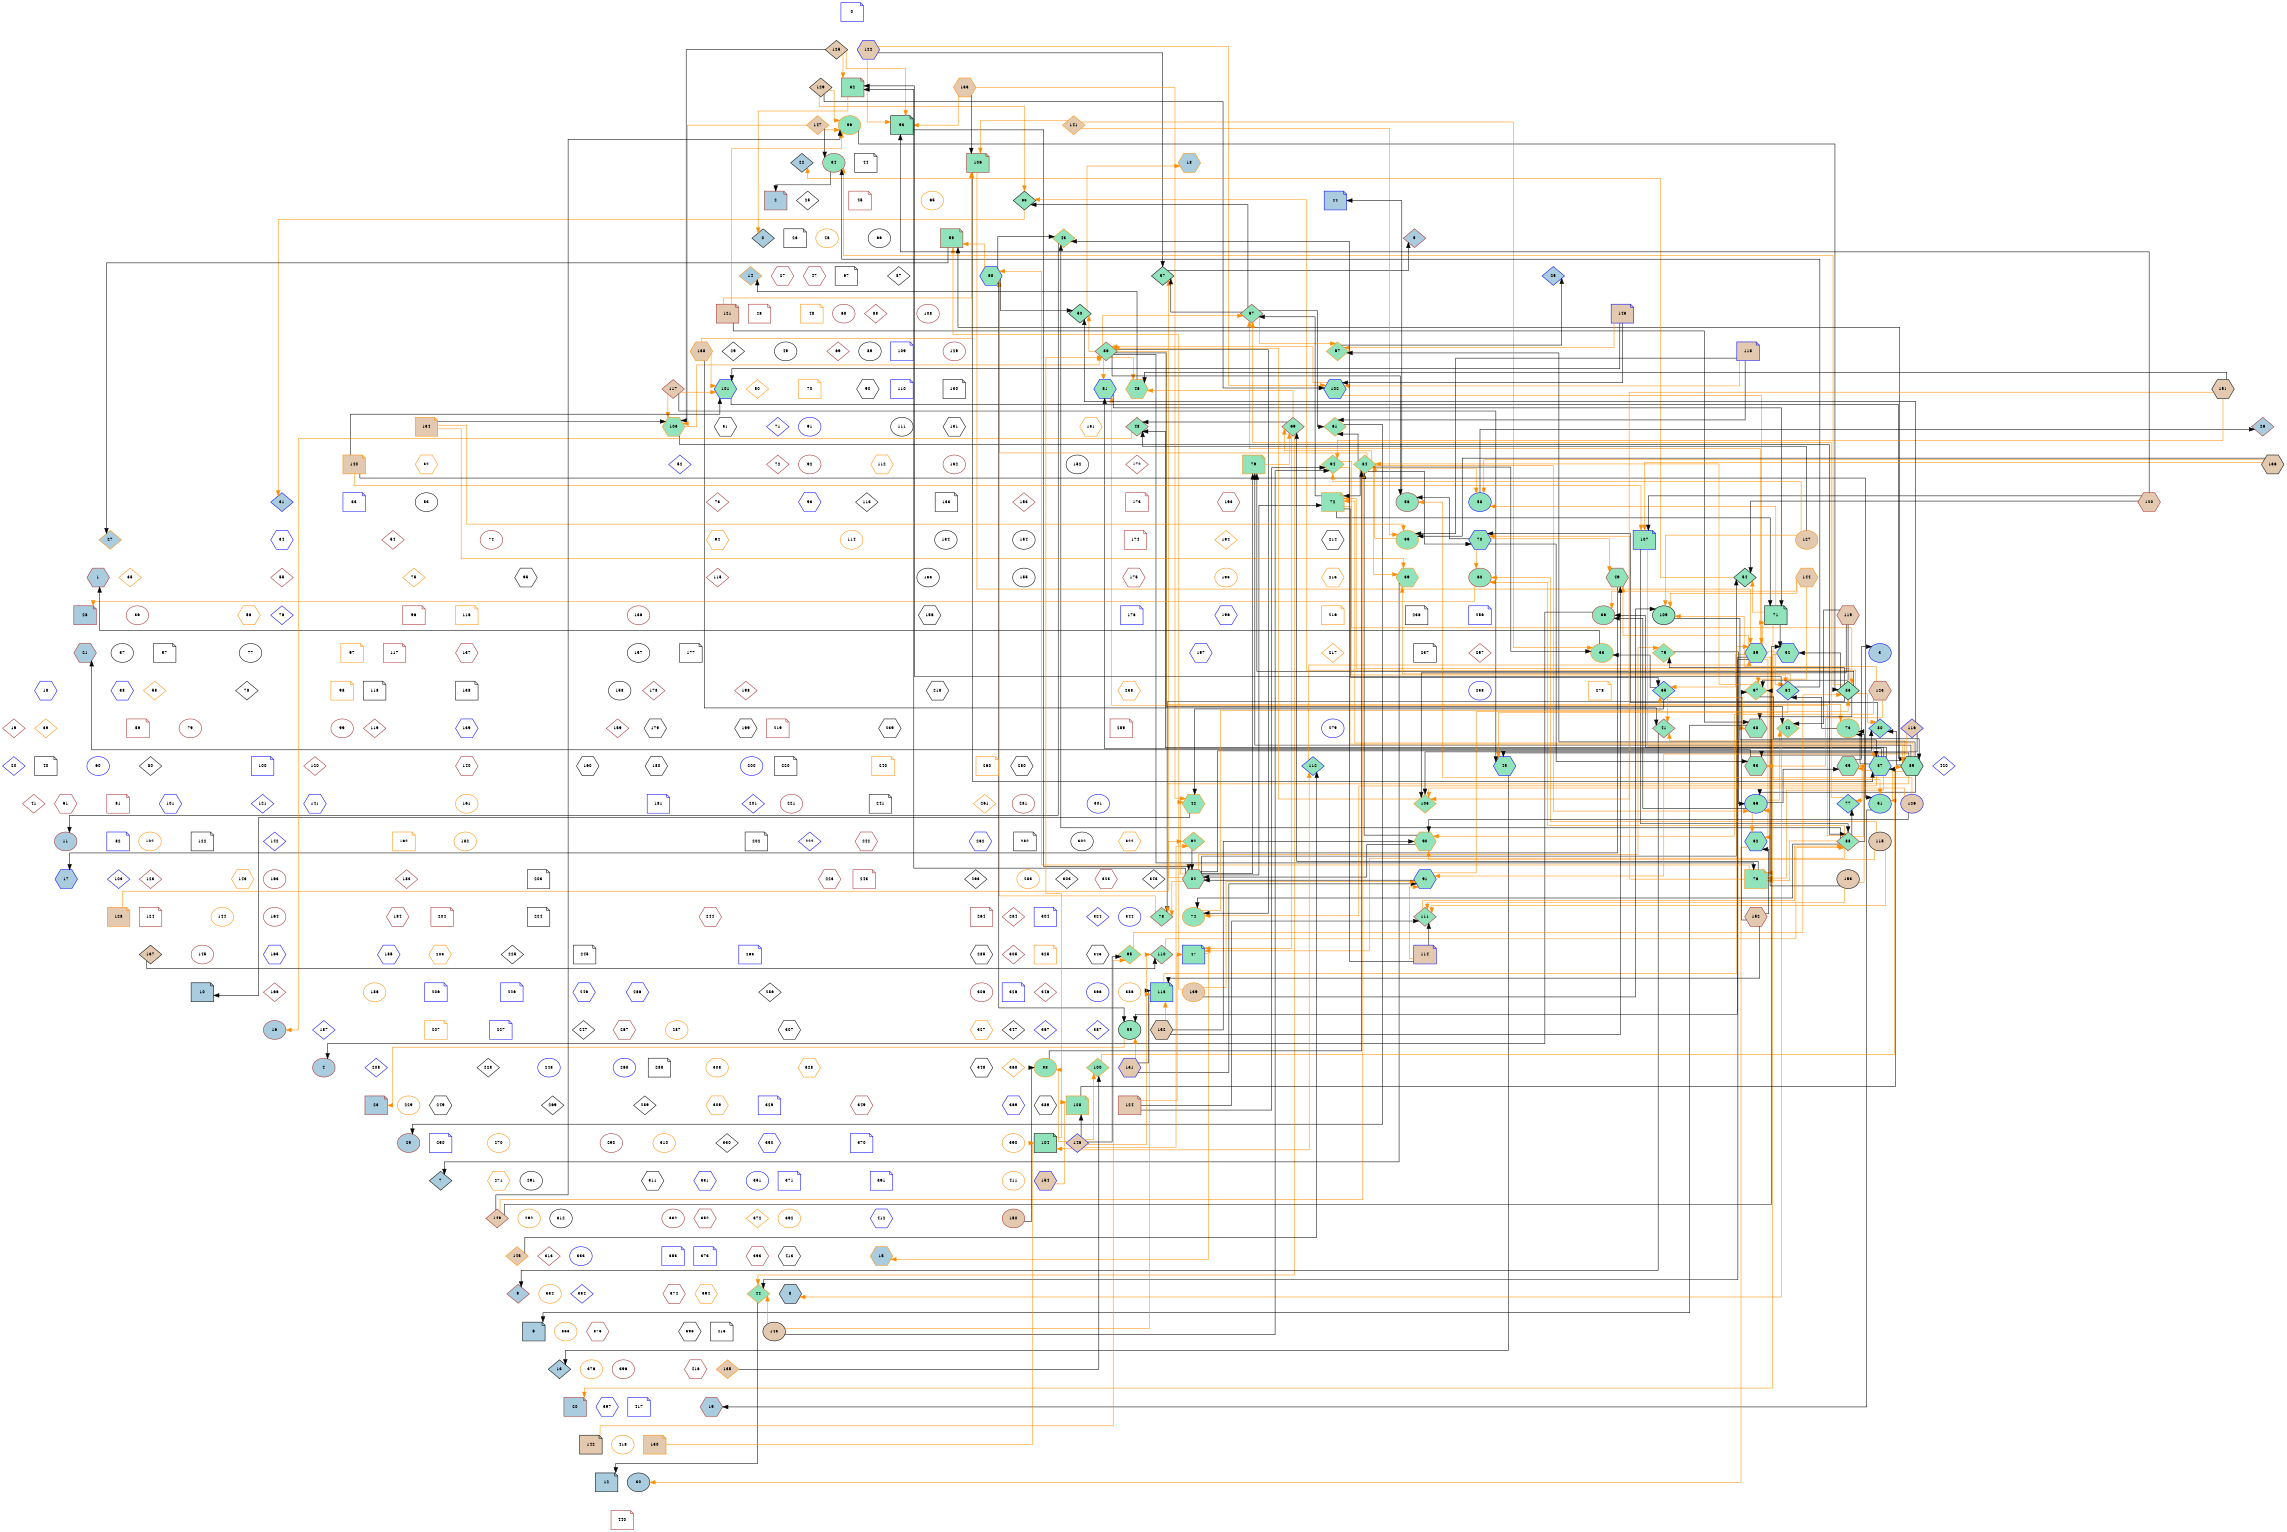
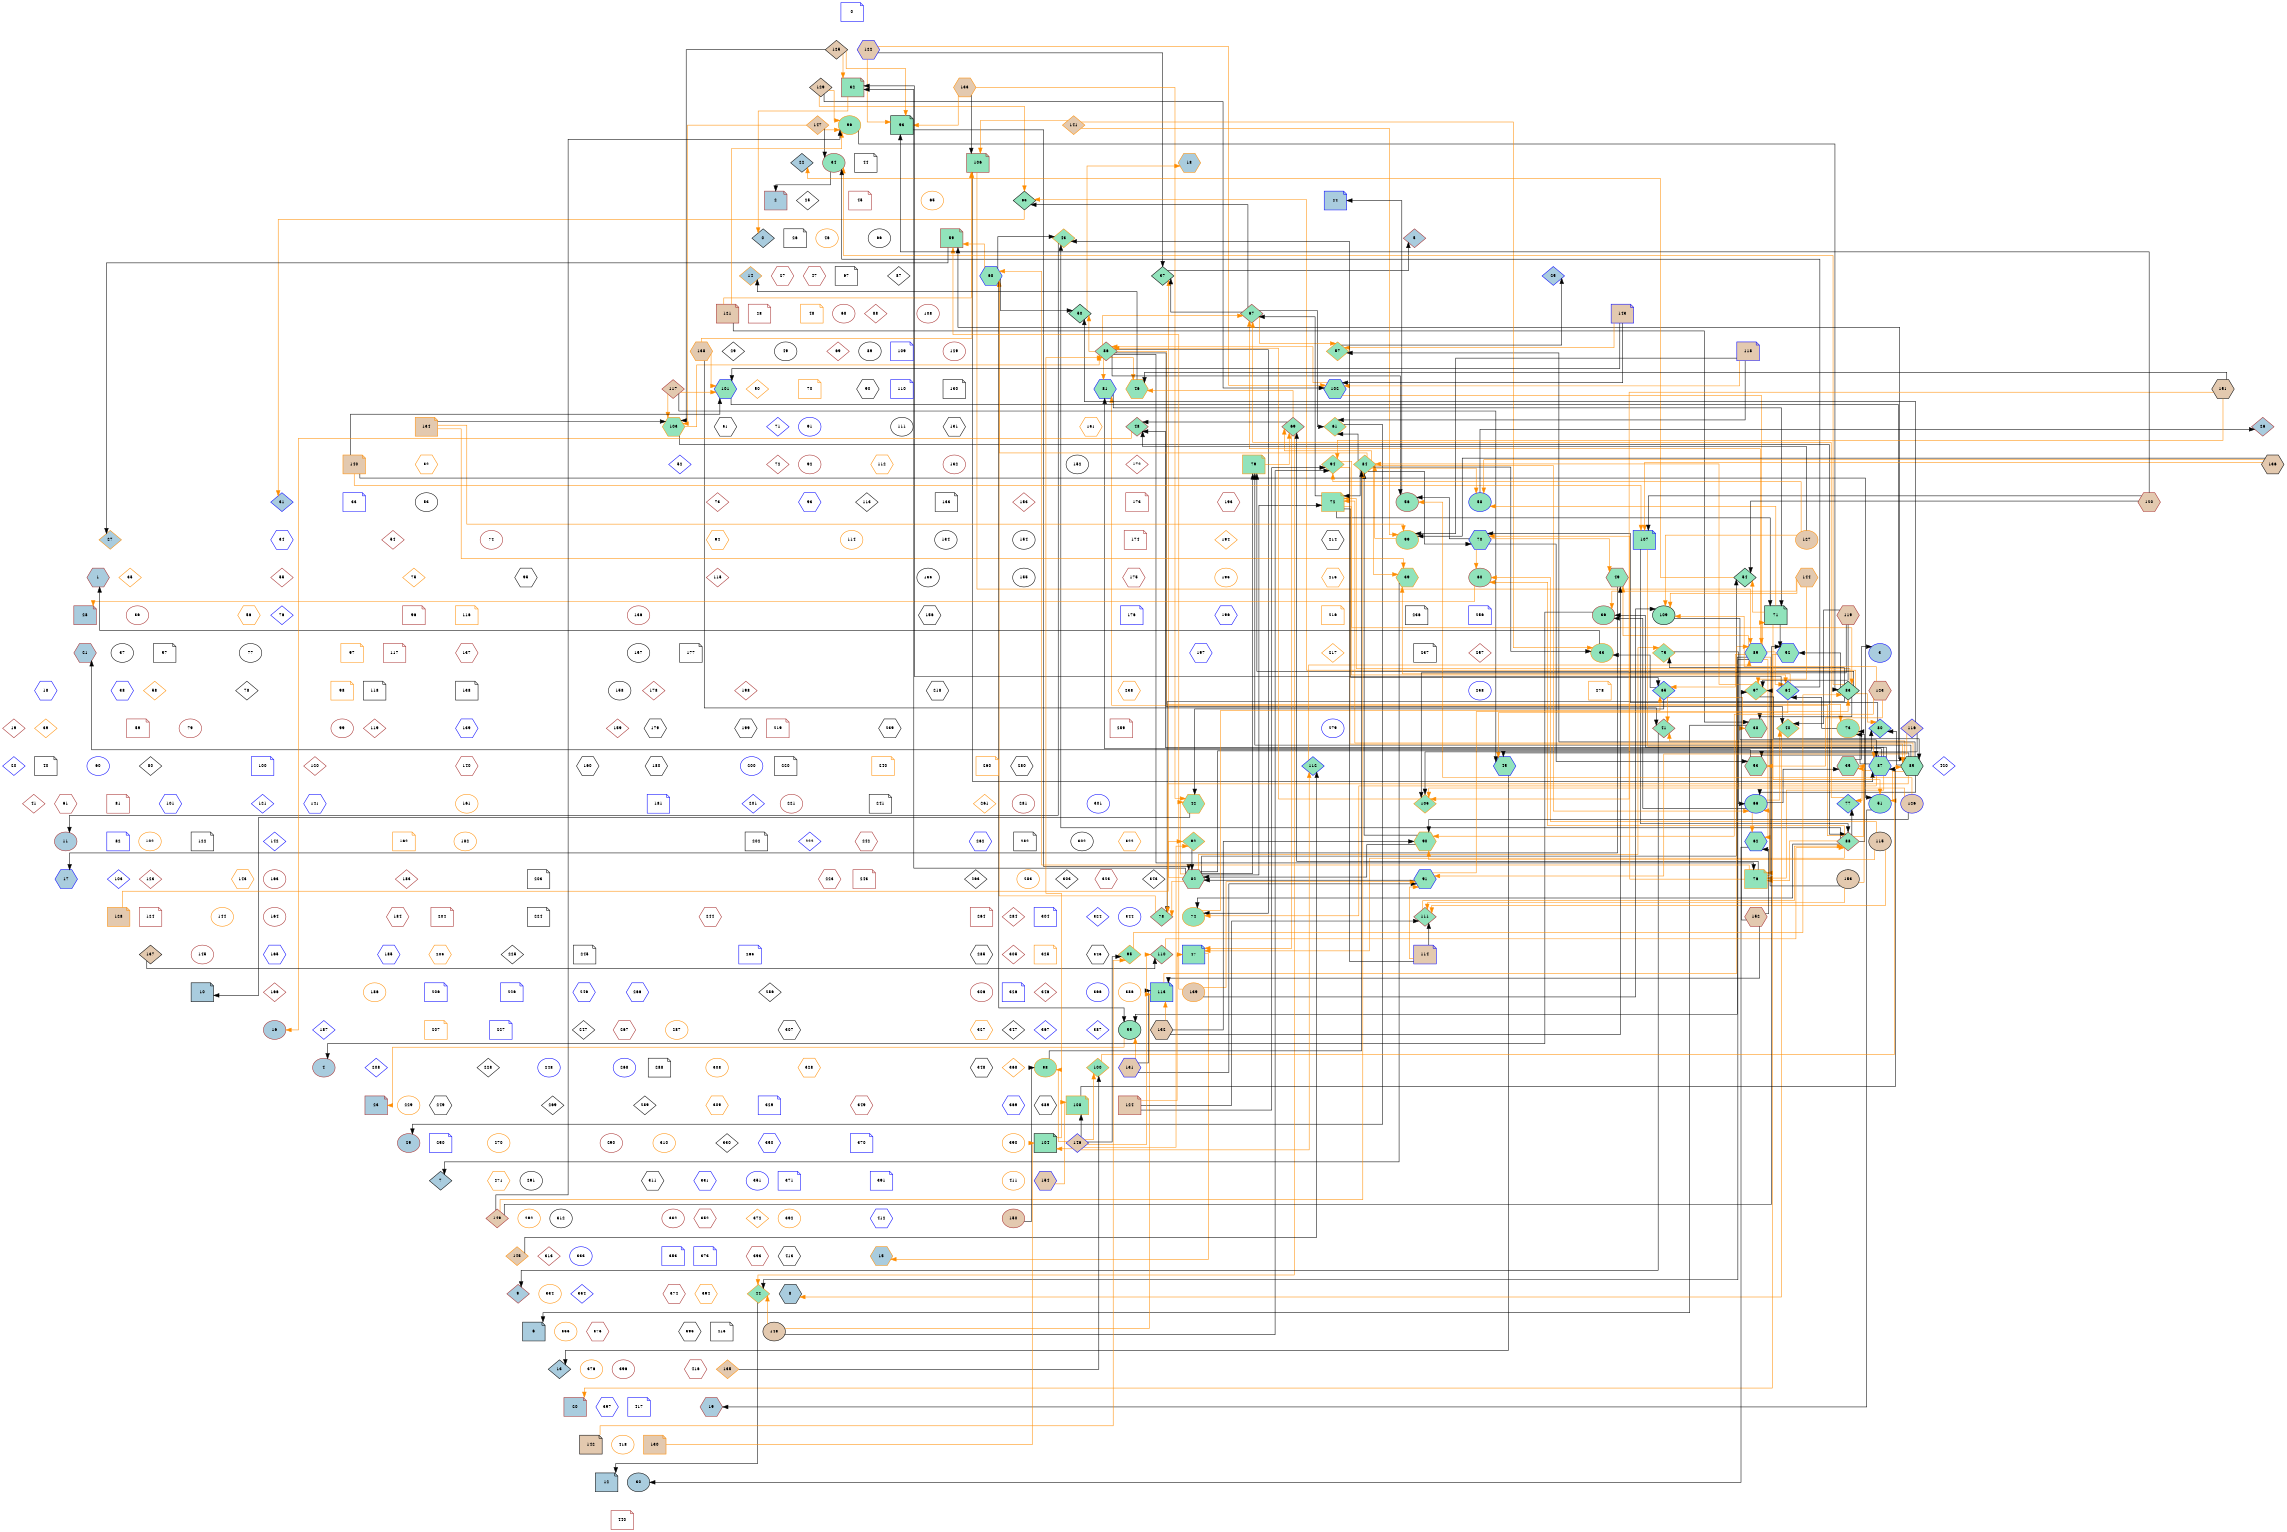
edge "62" -> "30": color darkorange -> black
